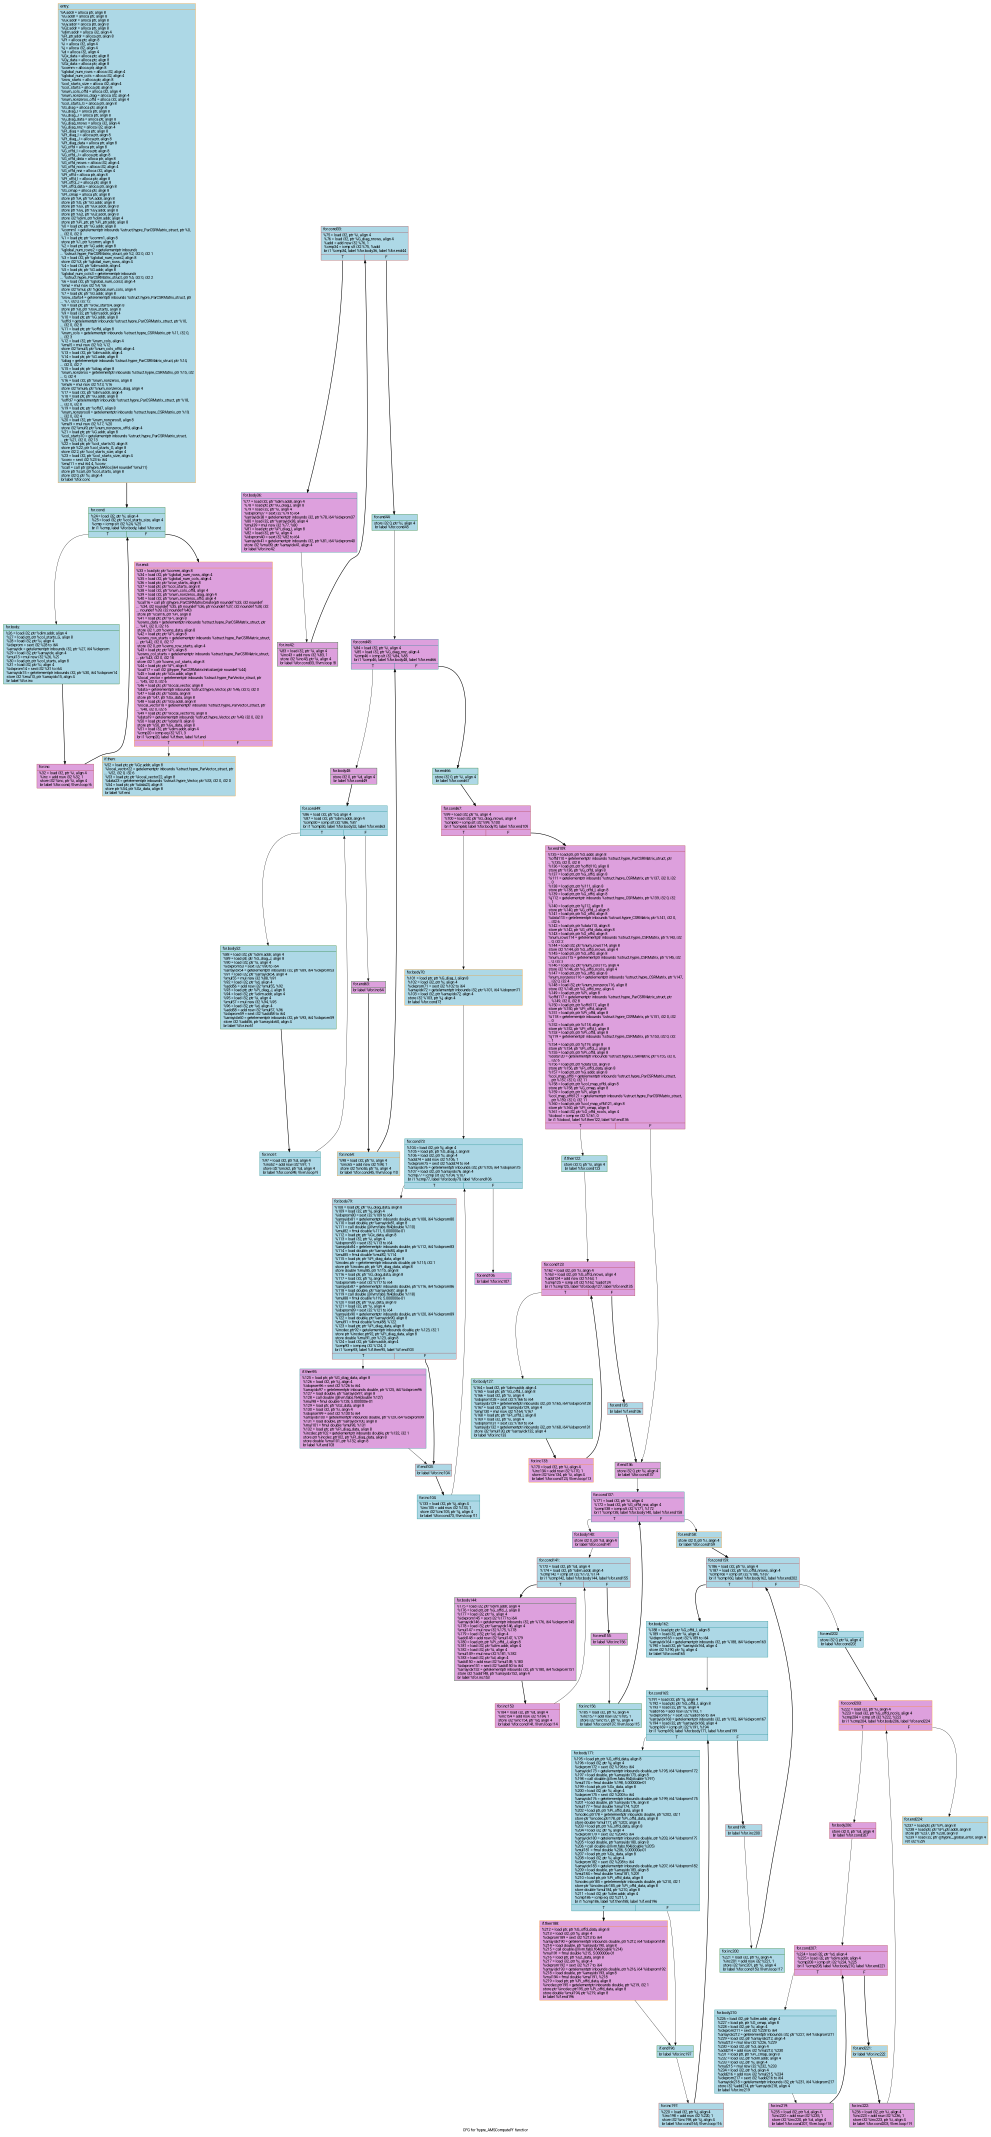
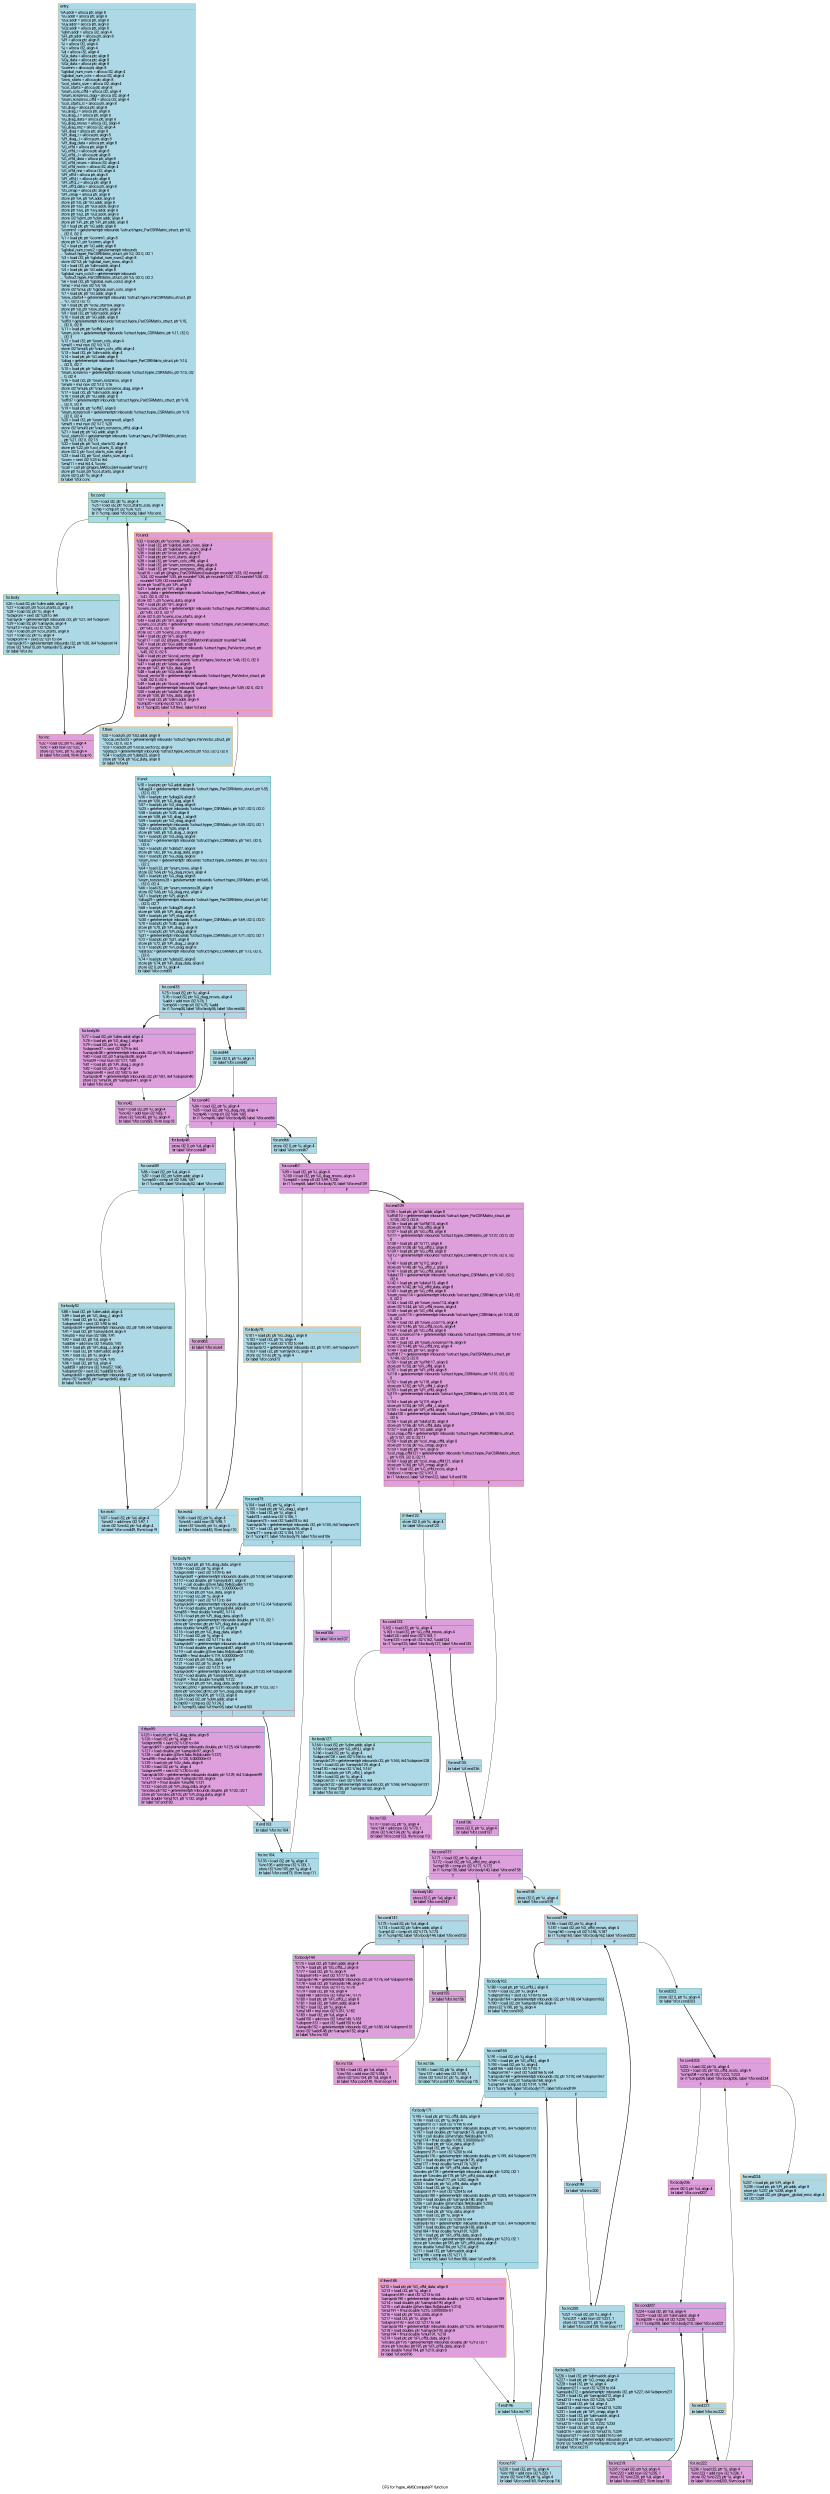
node "if.end:": added
node "for.cond207:": color brown -> teal
